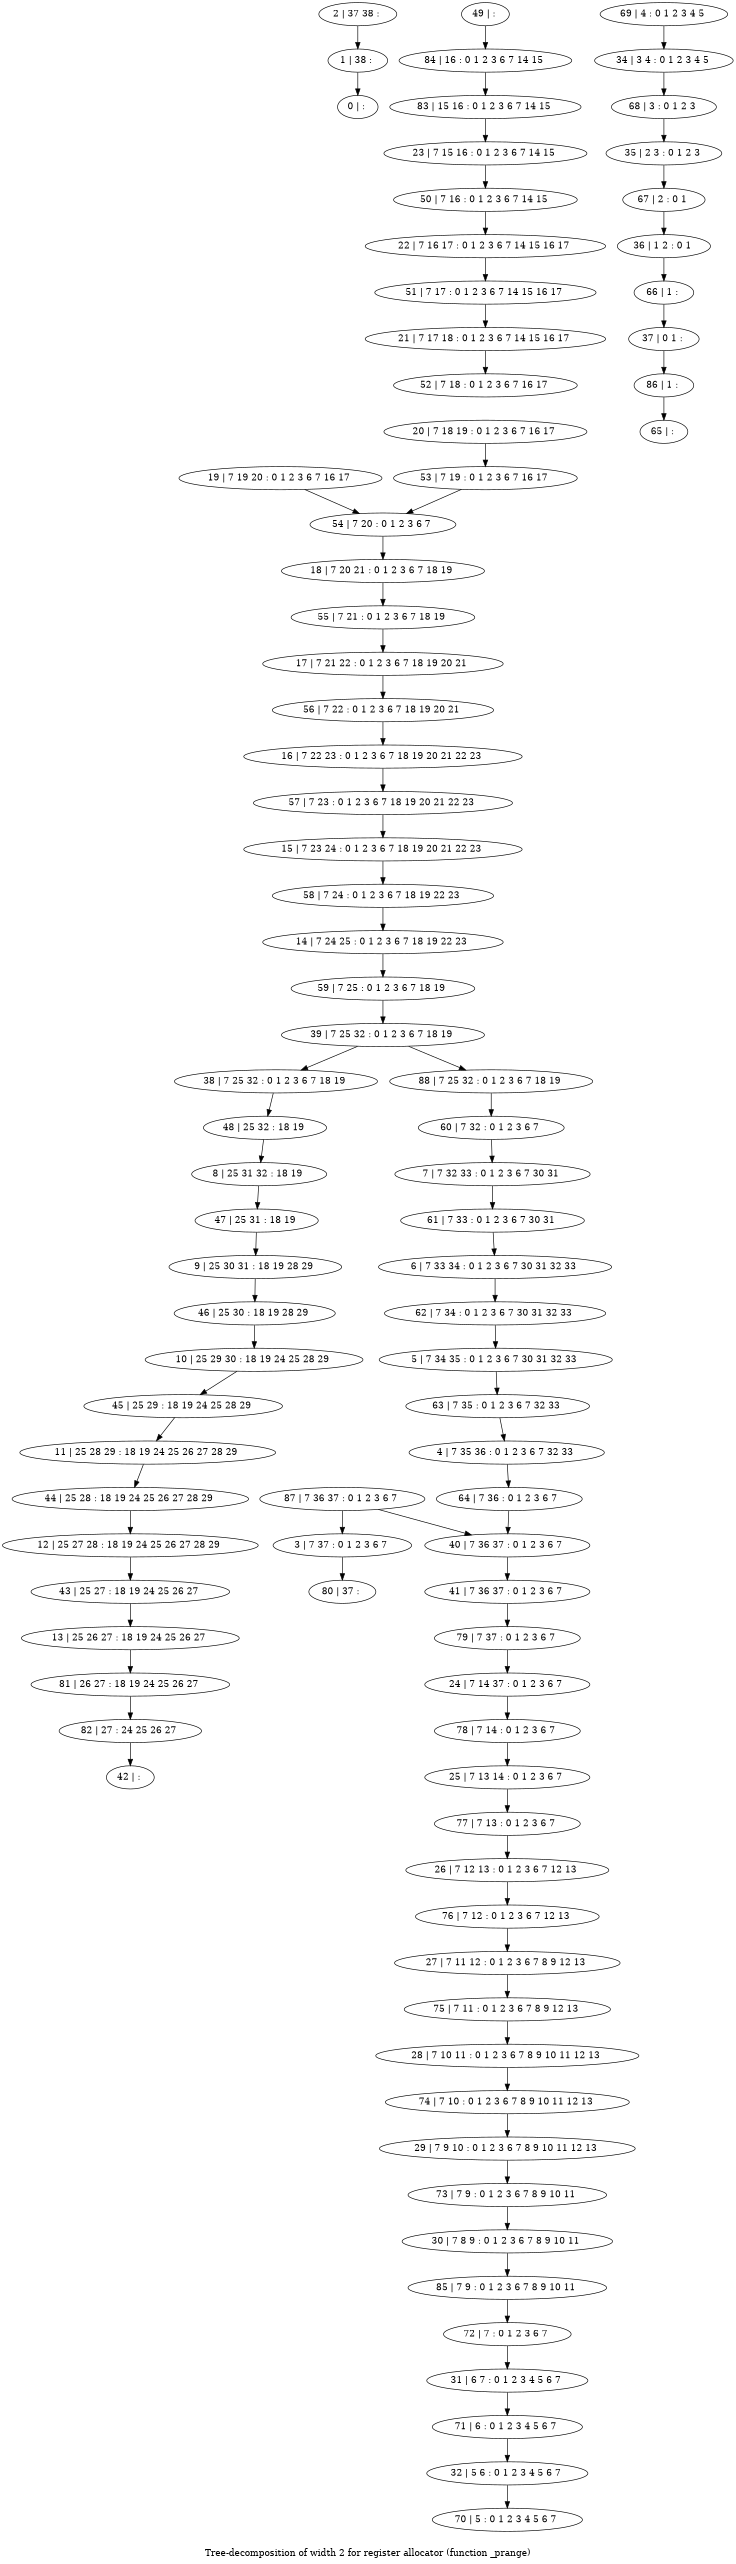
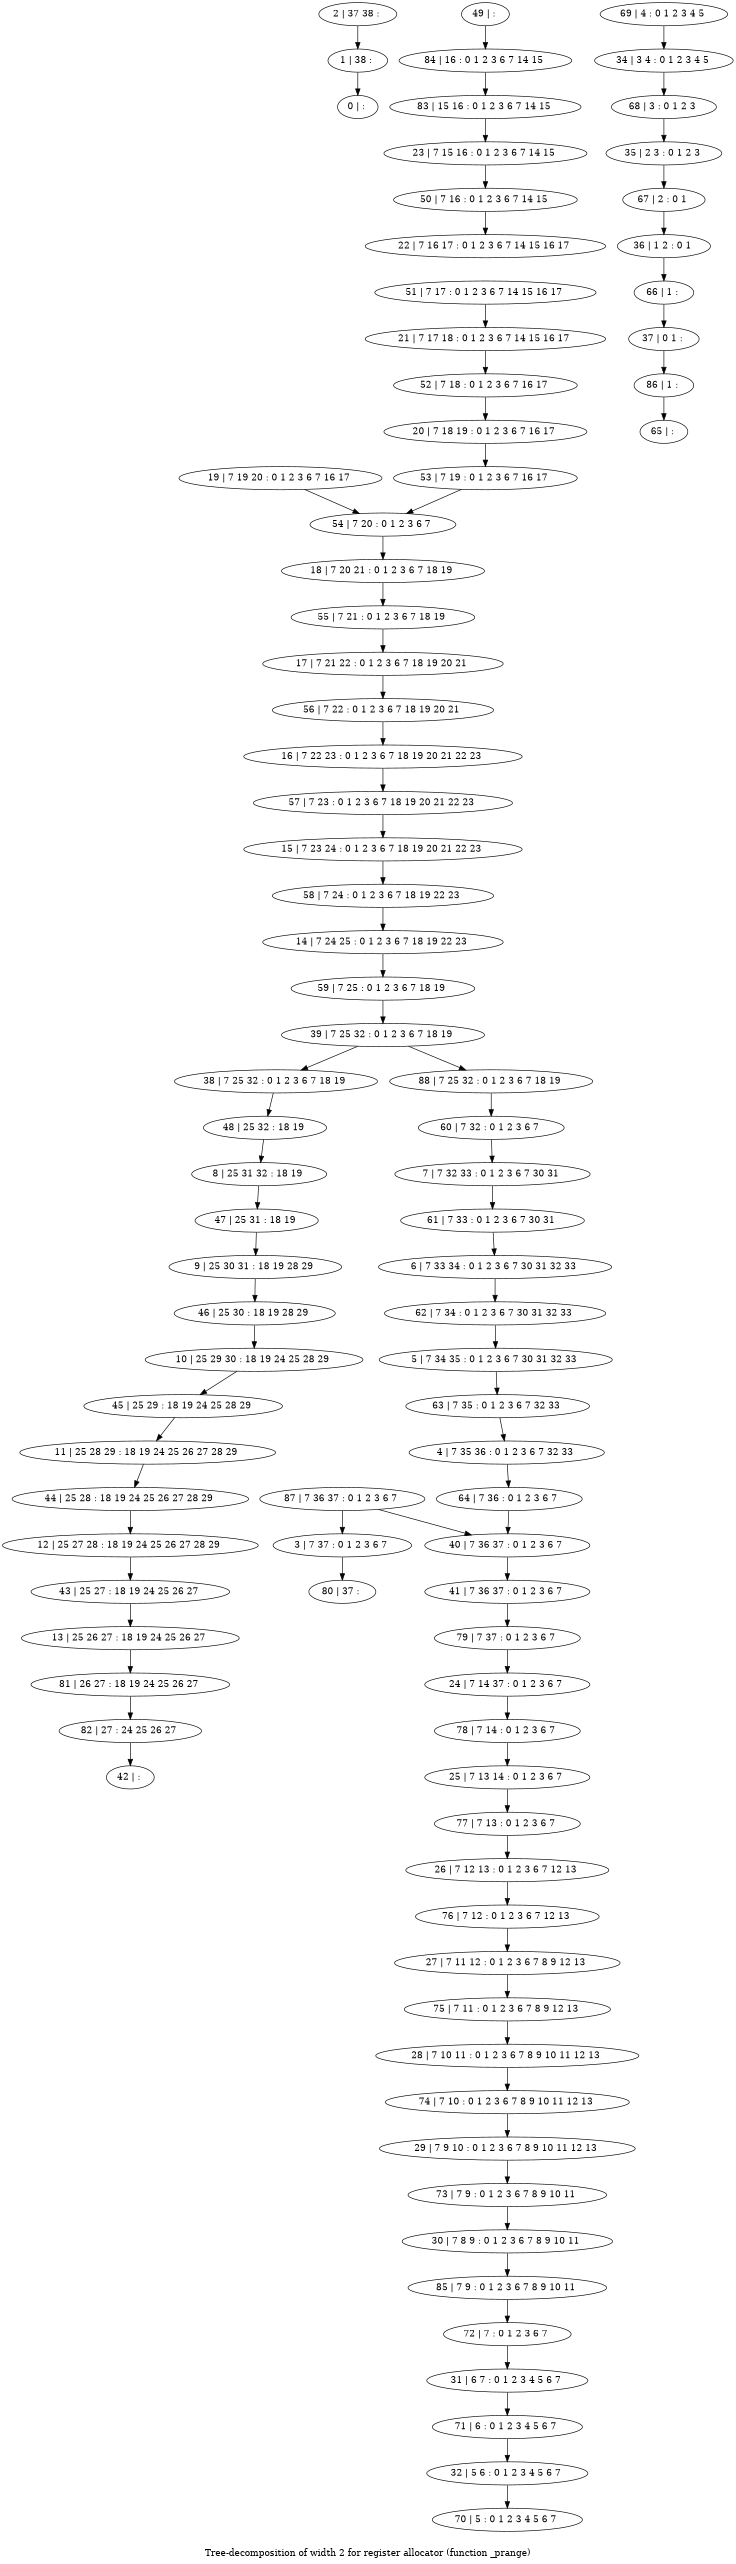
edge "22 | 7 16 17 : 0 1 2 3 6 7 14 15 16 17" -> "51 | 7 17 : 0 1 2 3 6 7 14 15 16 17": removed
edge "52 | 7 18 : 0 1 2 3 6 7 16 17" -> "20 | 7 18 19 : 0 1 2 3 6 7 16 17": added
